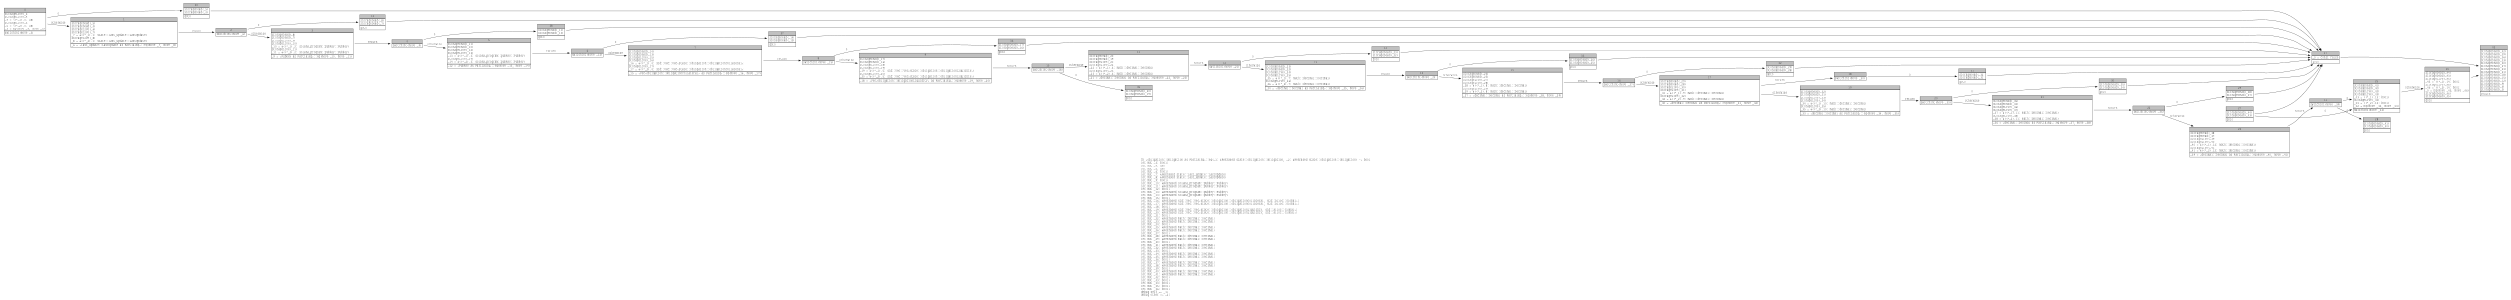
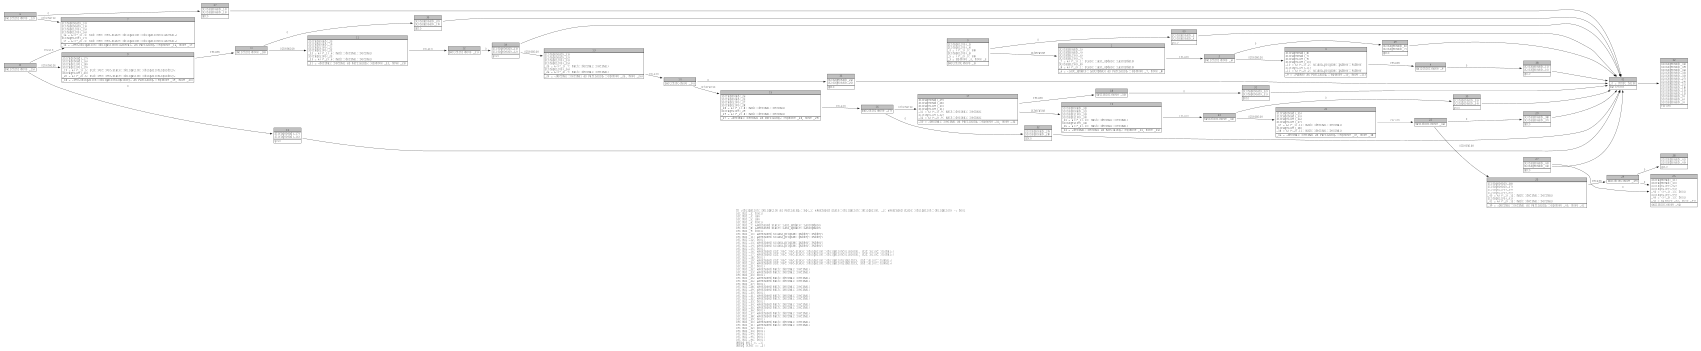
edge "35" -> "41": added
node "5": removed
edge "7" -> "8": reversed
node "41": text "goto" -> "switchInt"
edge "12" -> "13": now "34" -> "13"
node "26": removed
